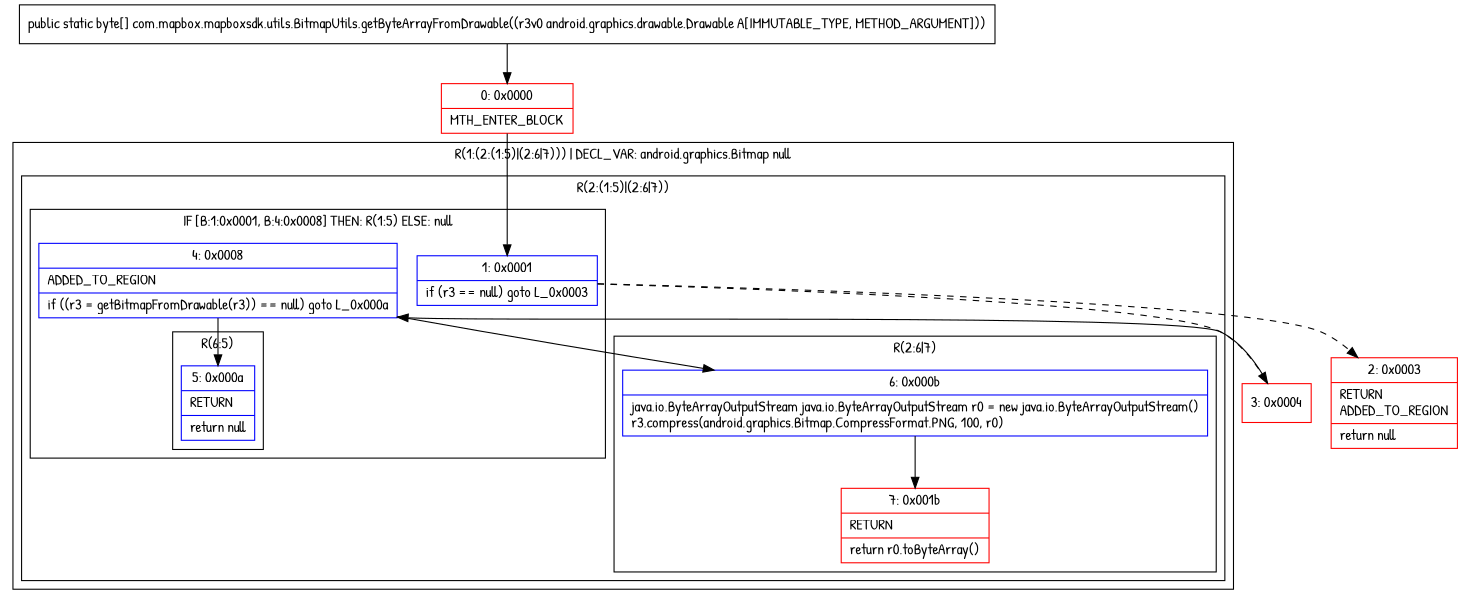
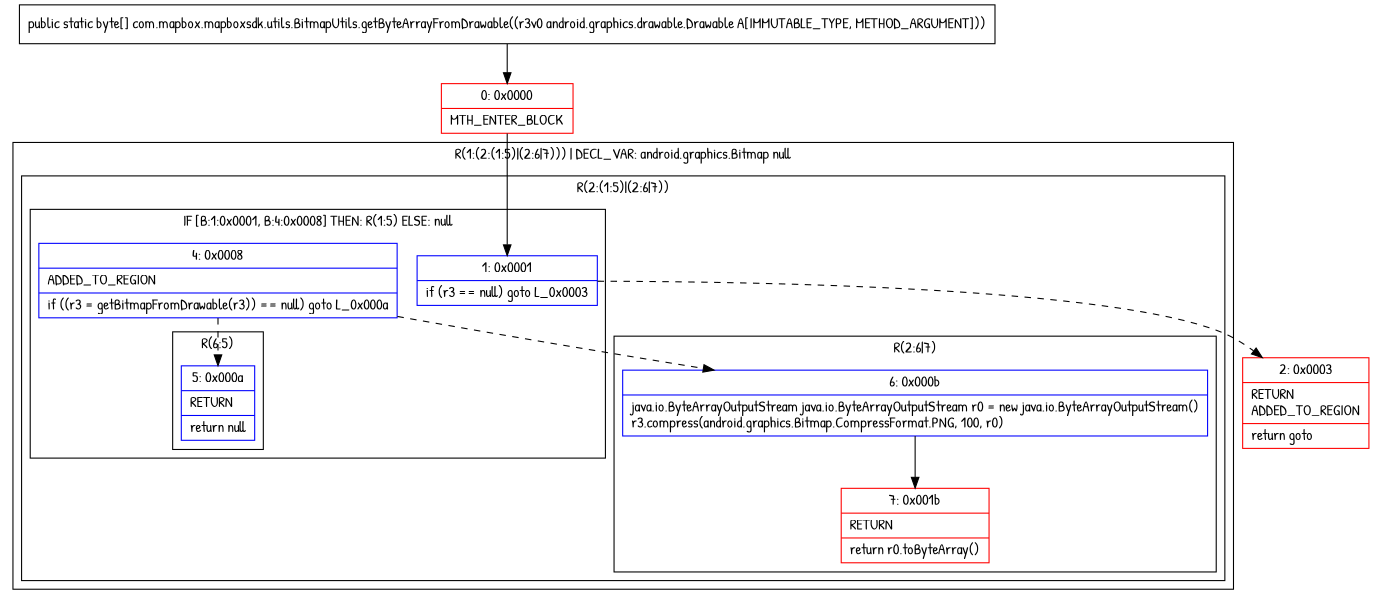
edge "4: 0x0008" -> "5: 0x000a": style solid -> dashed
edge "4: 0x0008" -> "6: 0x000b": style solid -> dashed
node "3: 0x0004": removed
node "2: 0x0003": text "return null" -> "return goto"
